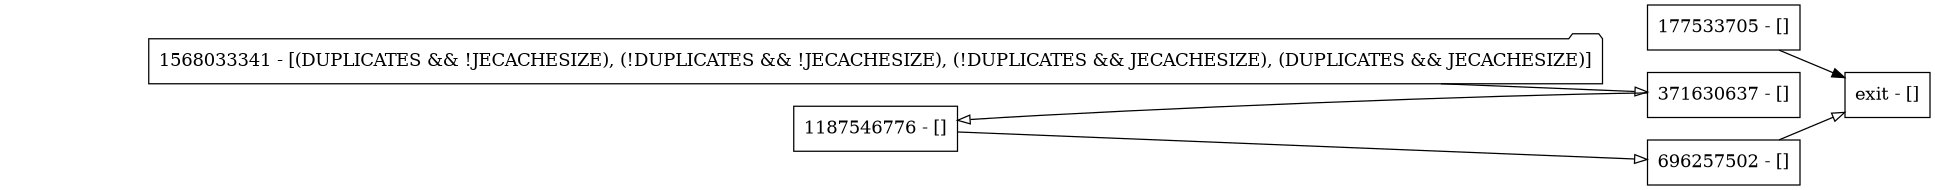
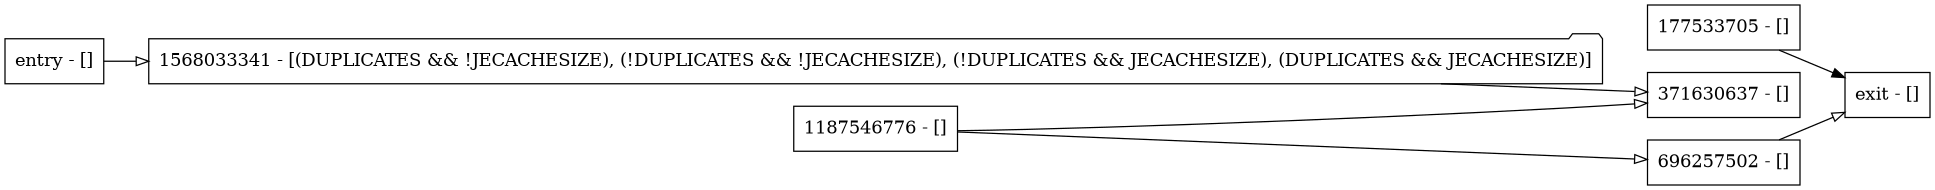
node "entry - []": added
edge "371630637 - []" -> "1187546776 - []": reversed
